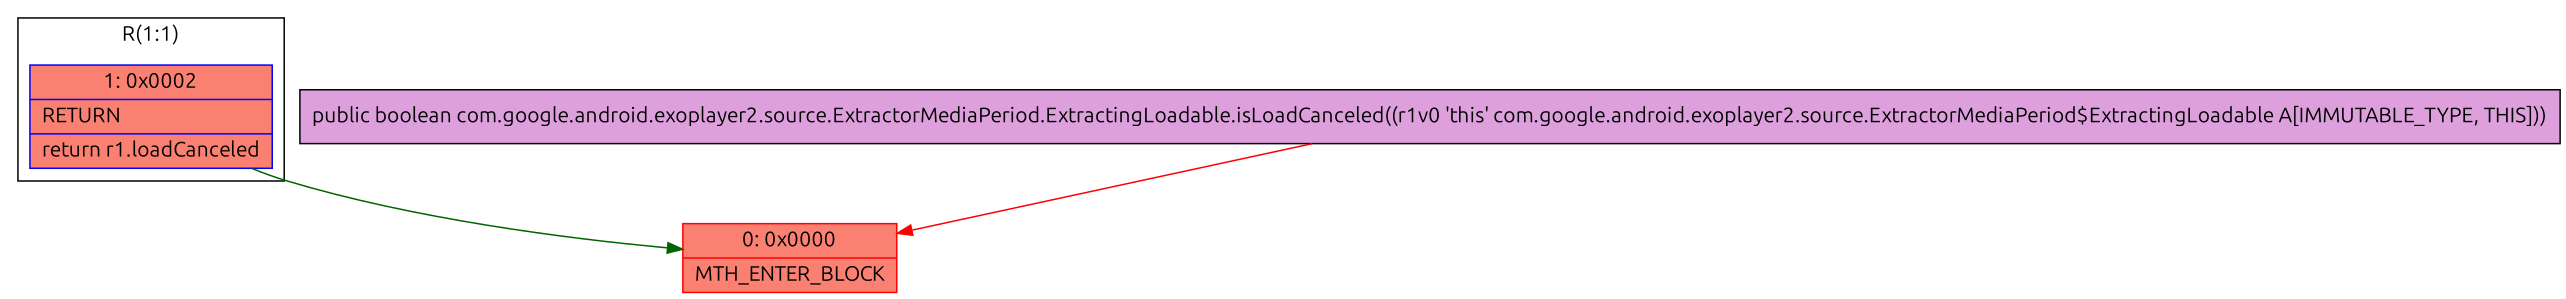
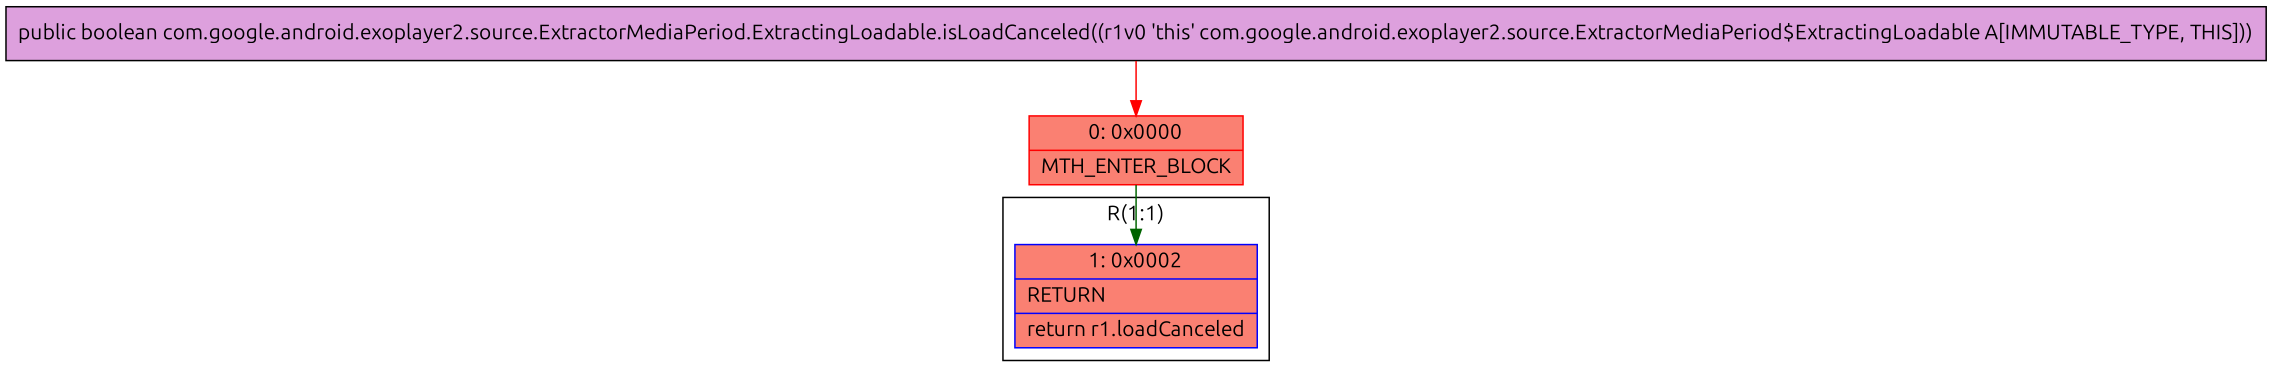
edge "1: 0x0002" -> "0: 0x0000": reversed
